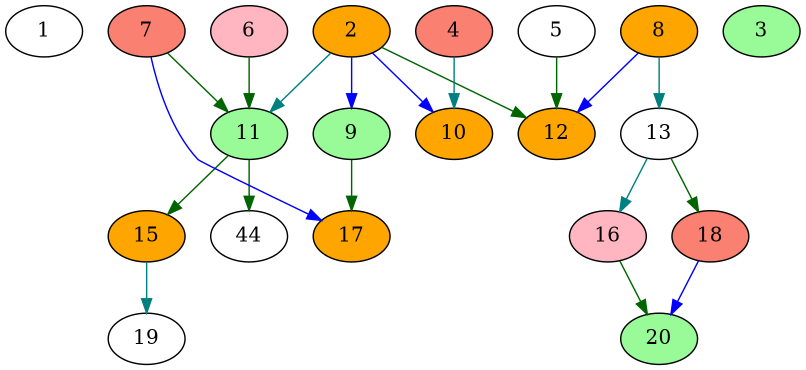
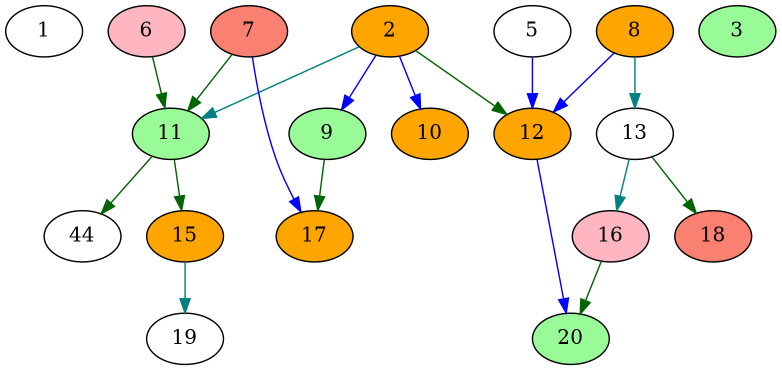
node "4": removed
edge "5" -> "12": color darkgreen -> blue
edge "18" -> "20": now "12" -> "20"
